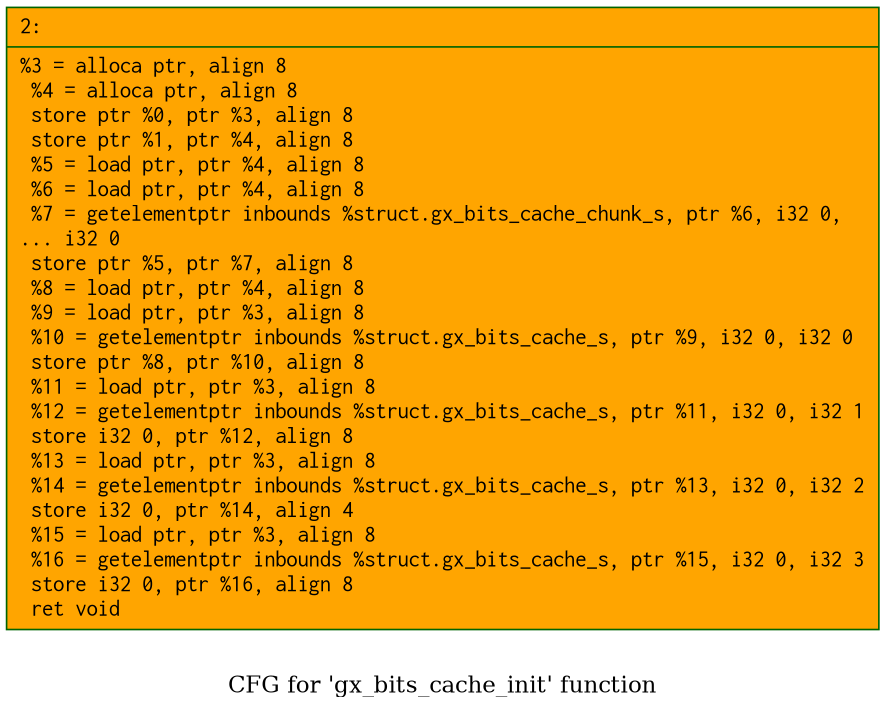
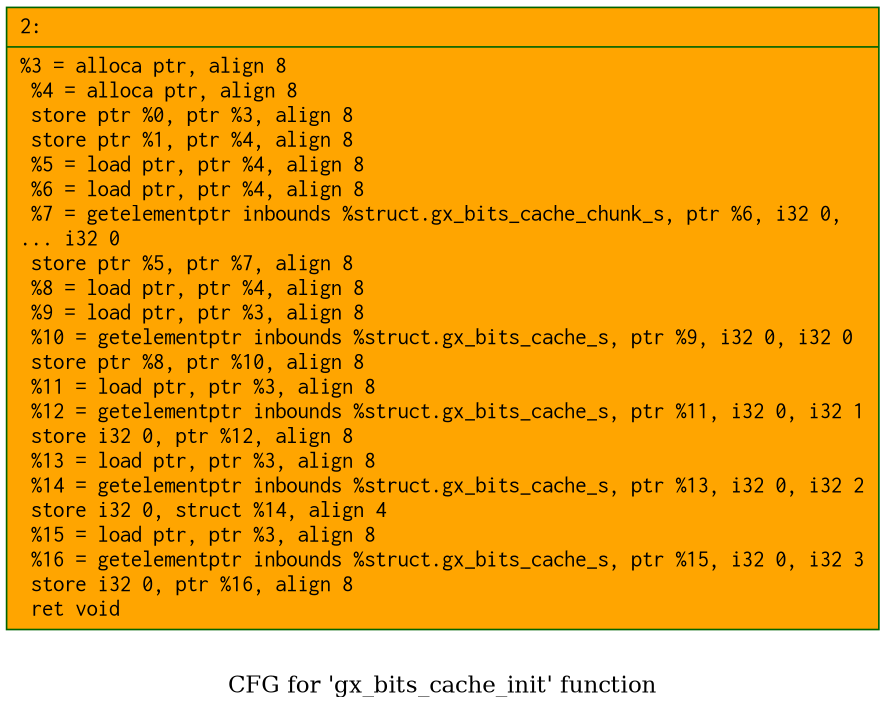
node "2:": text "store i32 0, ptr %14, align 4" -> "store i32 0, struct %14, align 4"
